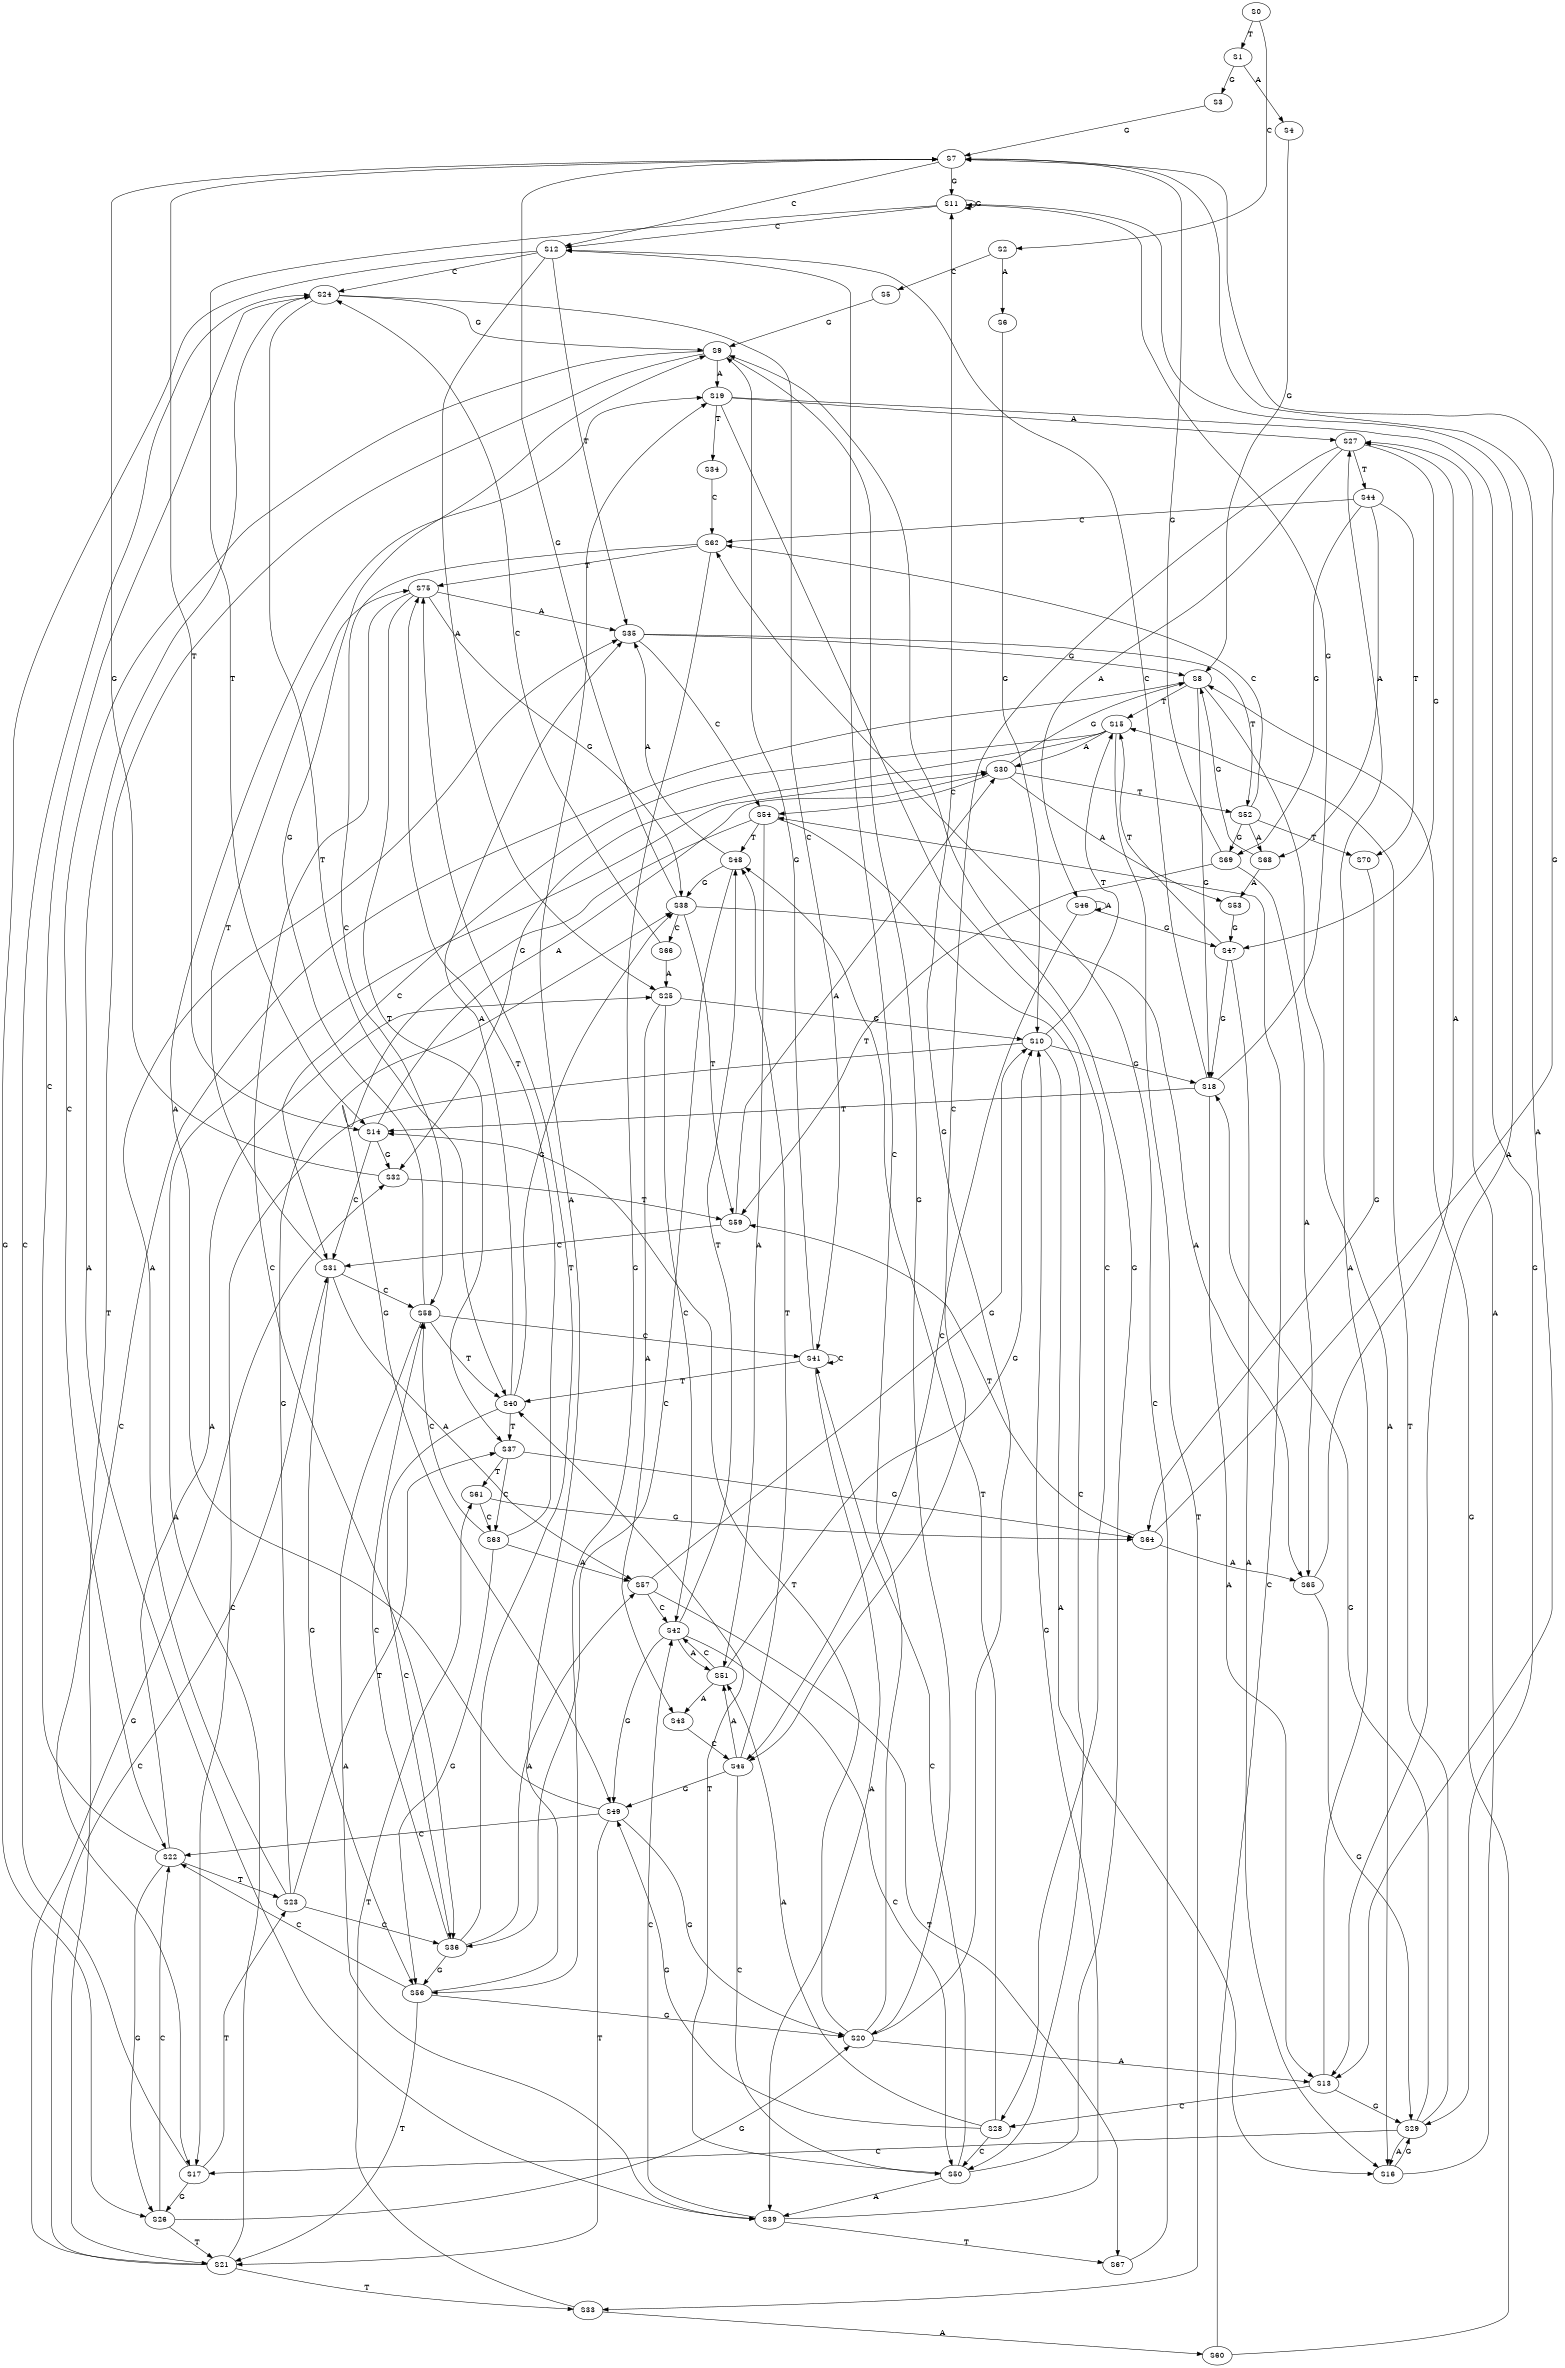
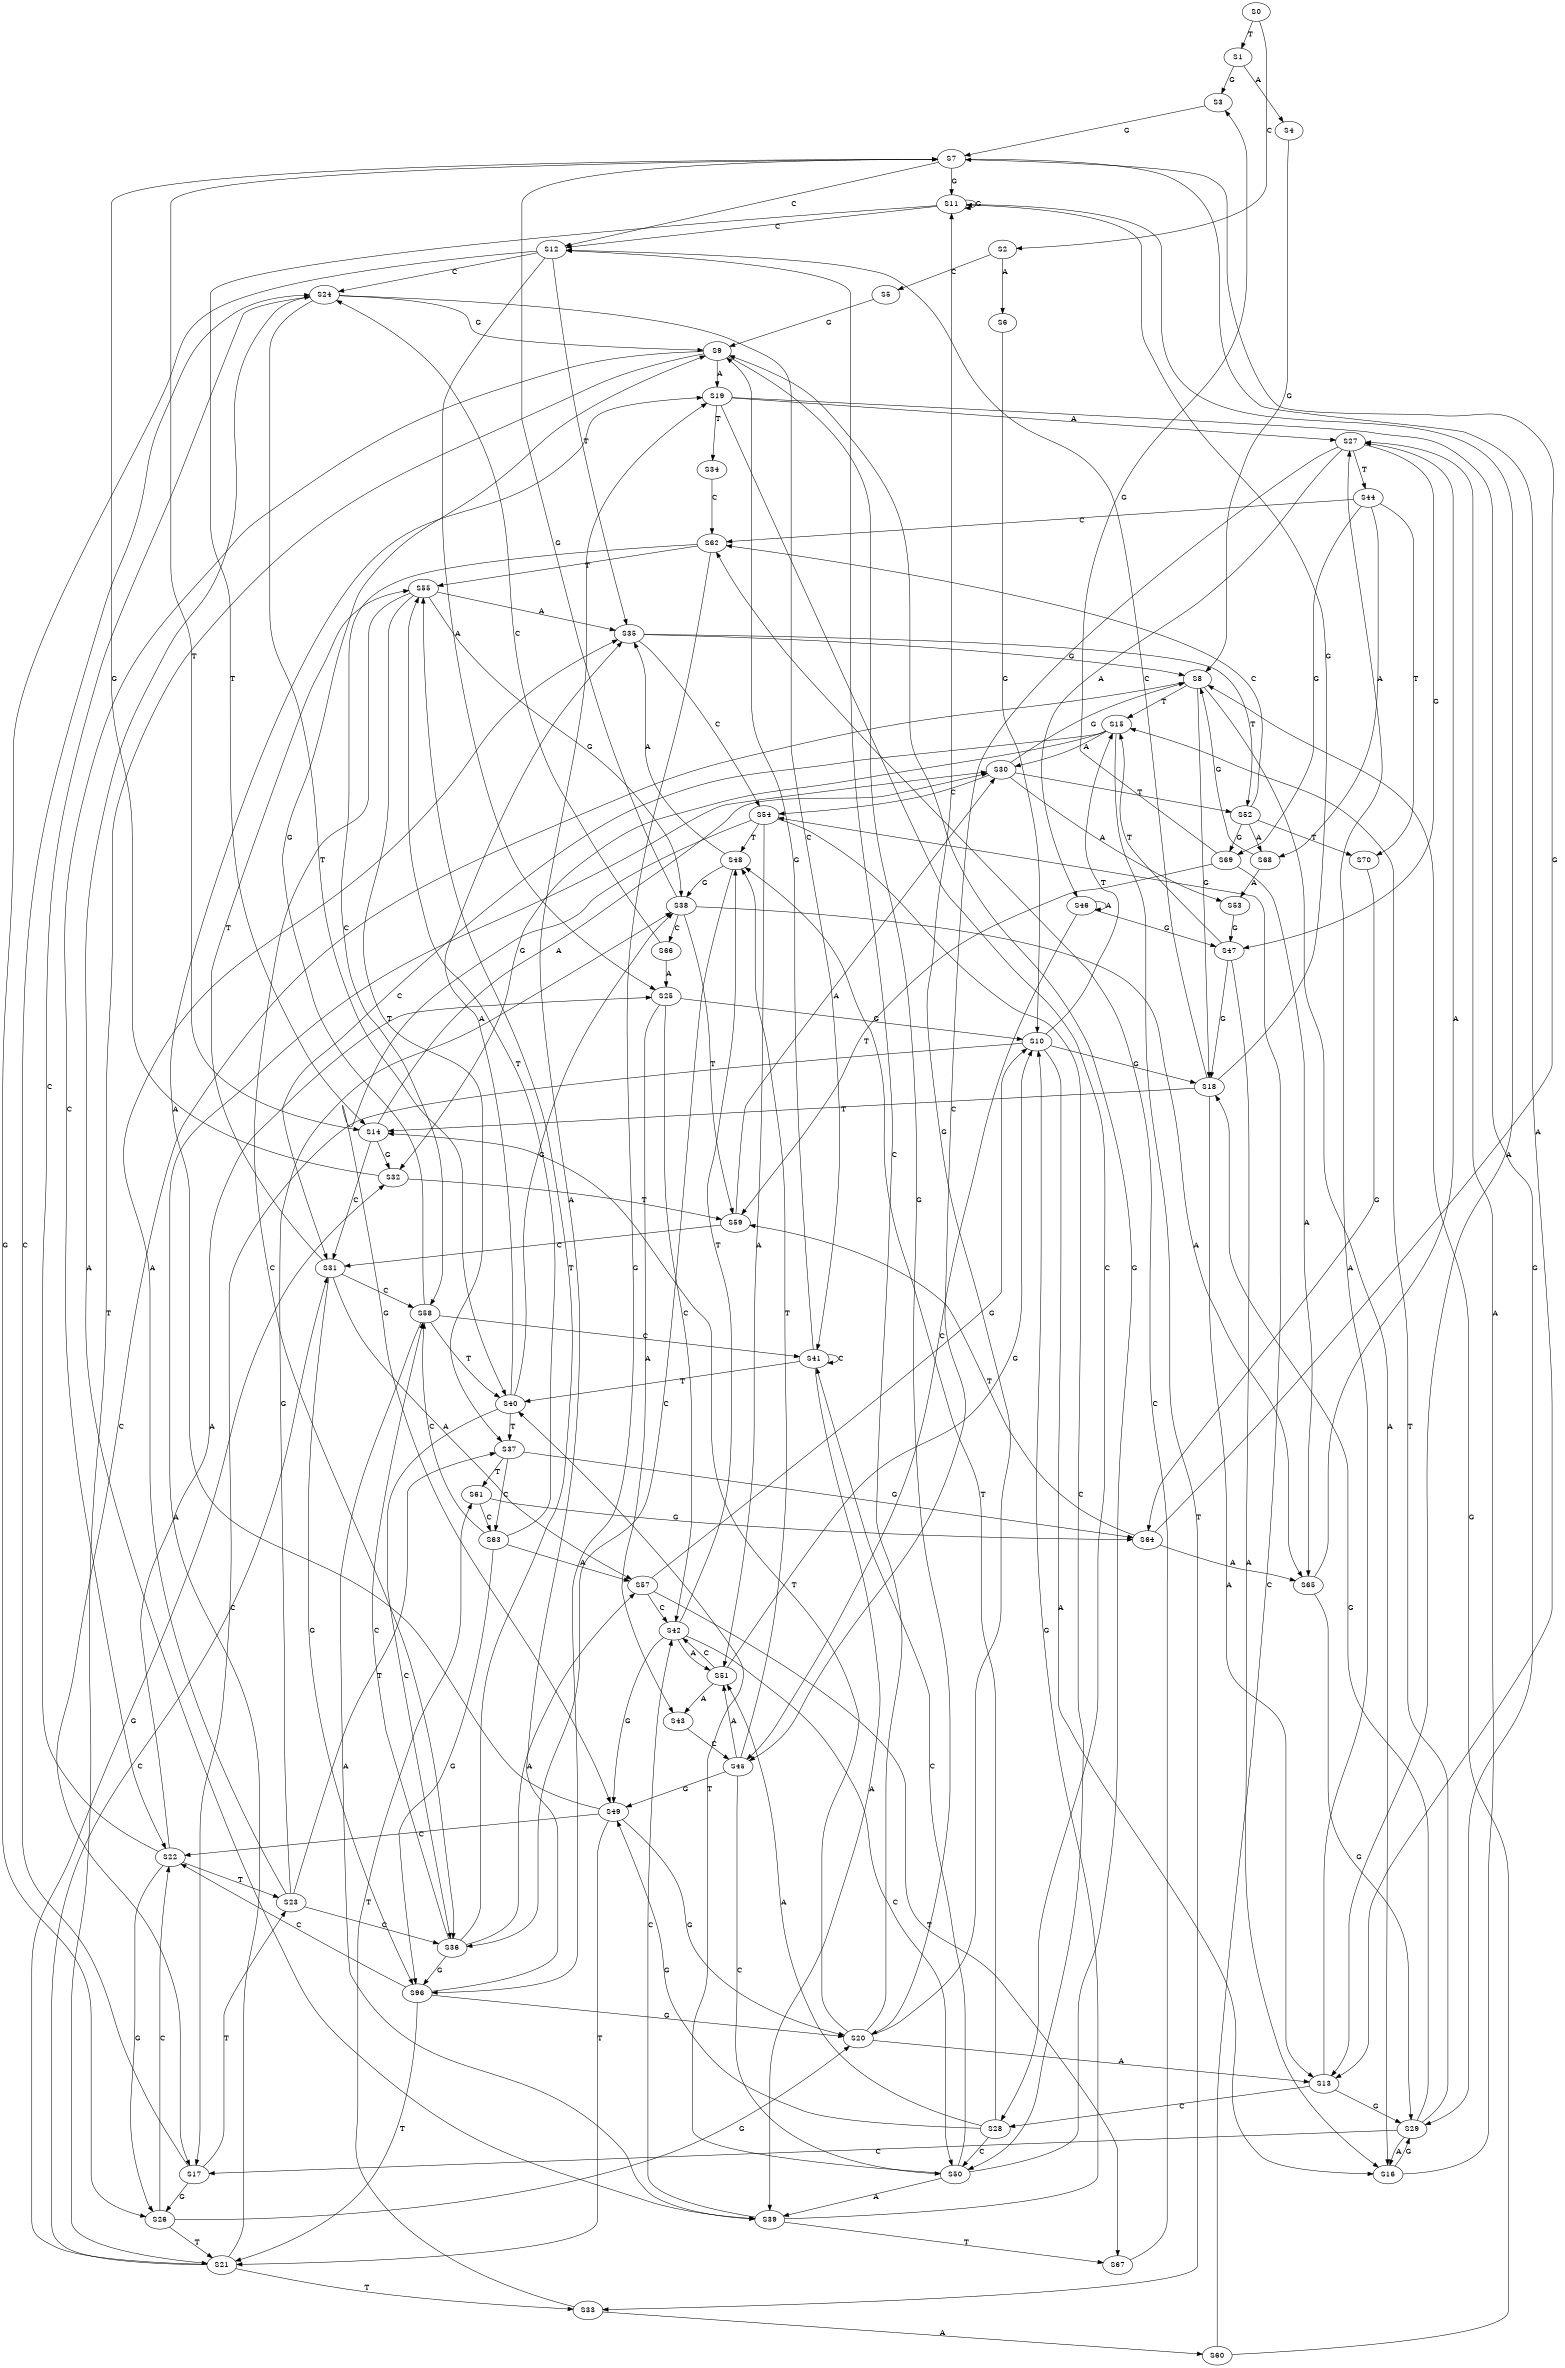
edge "S69" -> "S7": now "S69" -> "S3"
node "S75": label "S75" -> "S55"
node "S56": label "S56" -> "S96"
